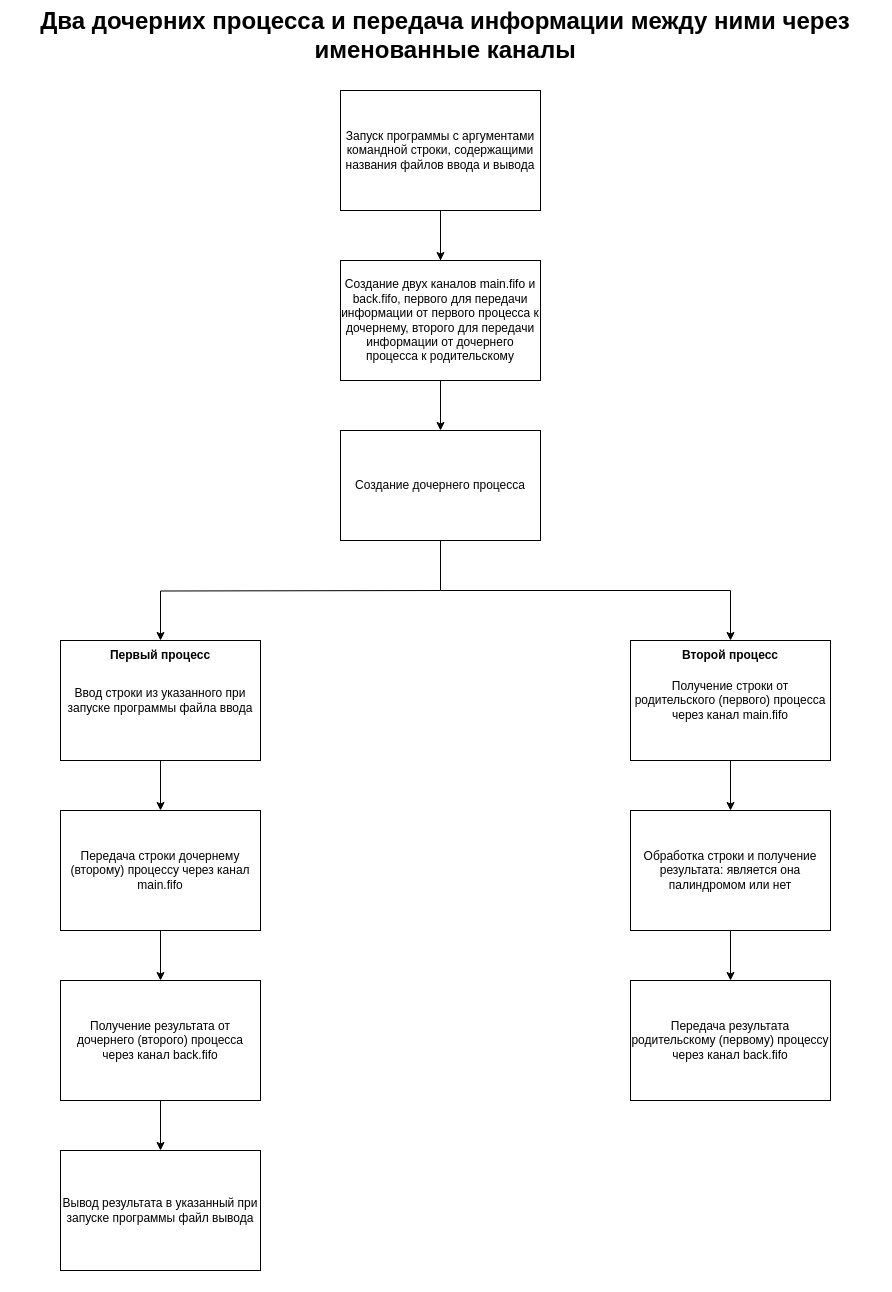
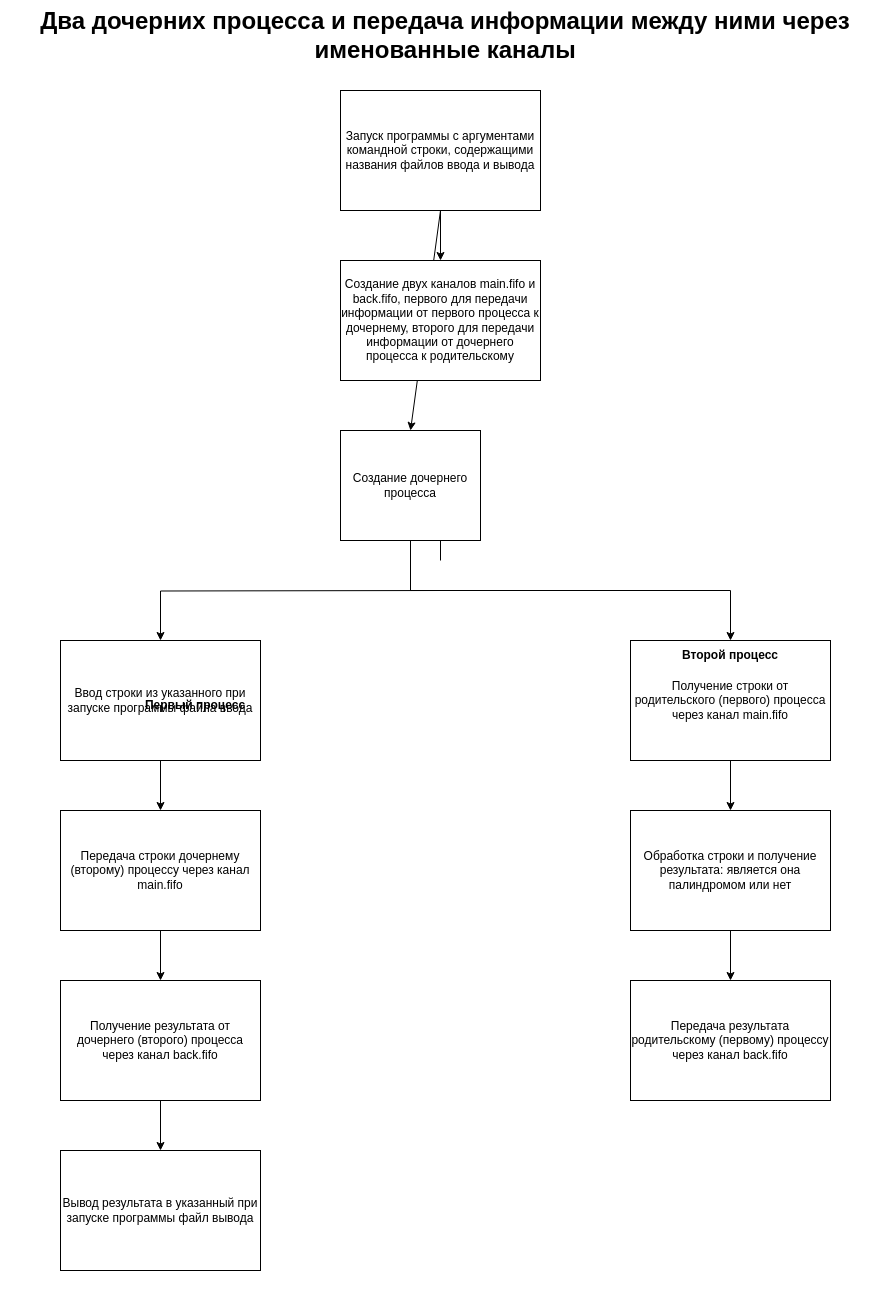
node "Создание дочернего процесса": size 200x110 -> 140x110
node "Первый процесс": moved (161, 656) -> (196, 706)
